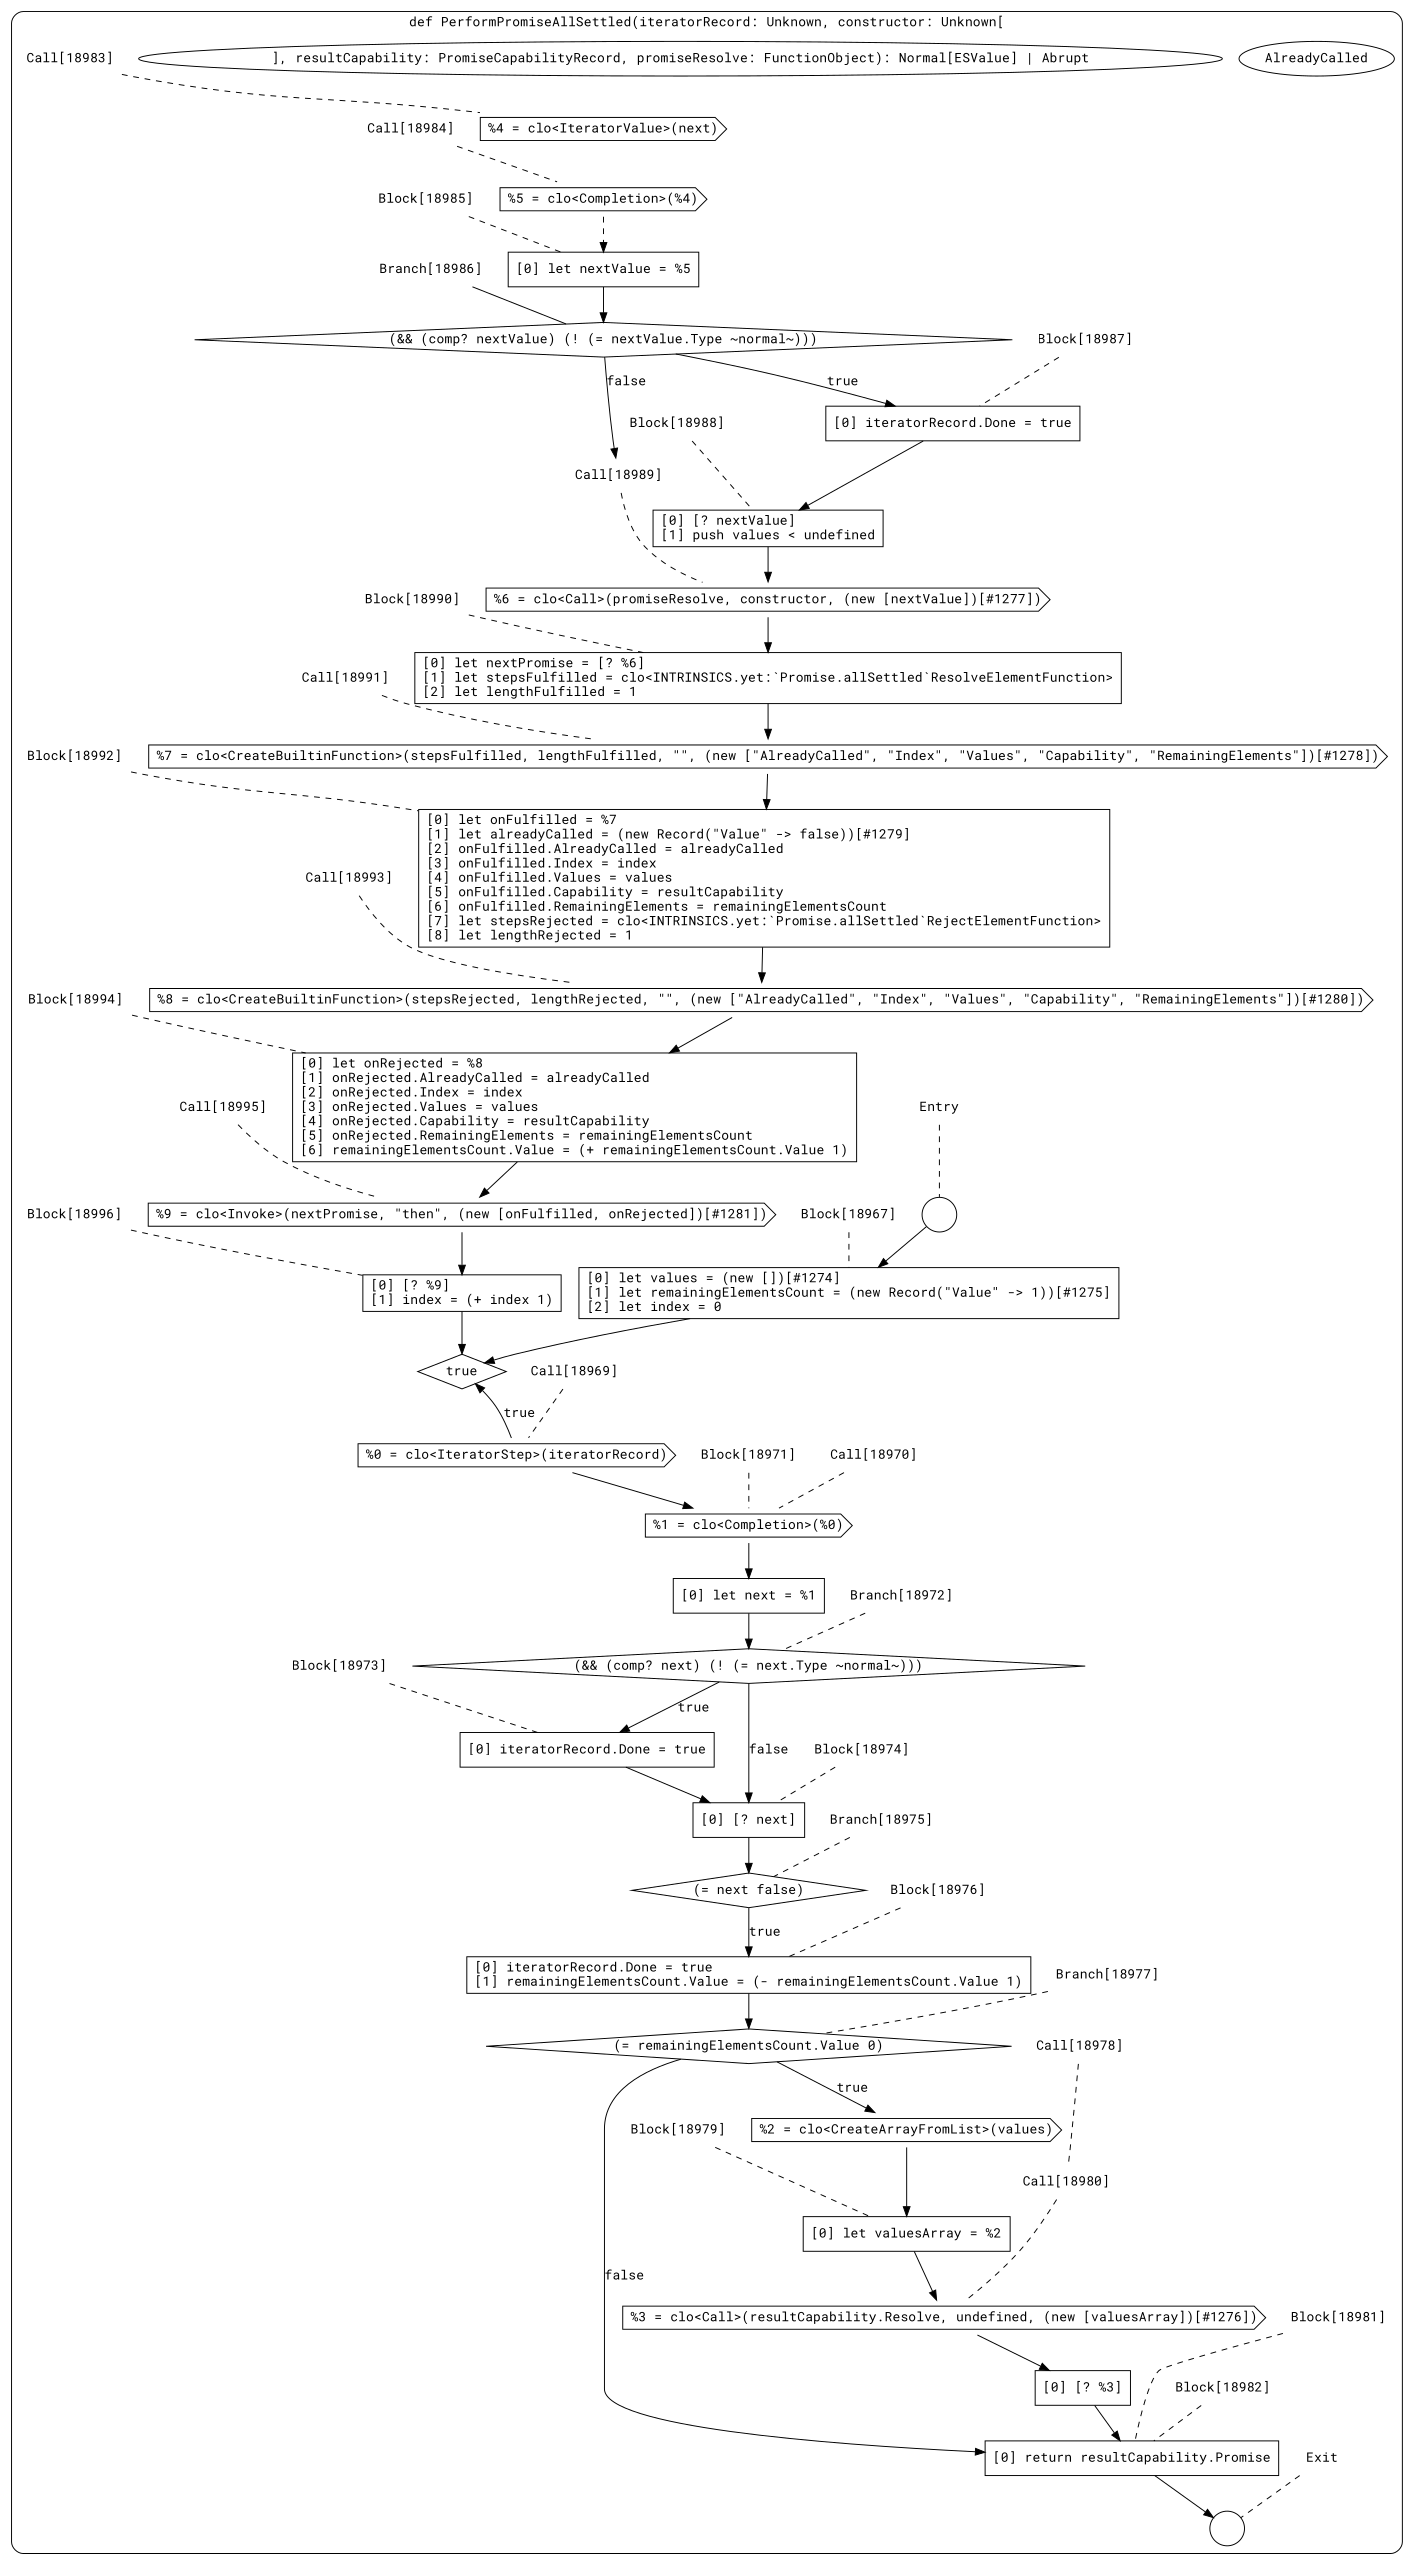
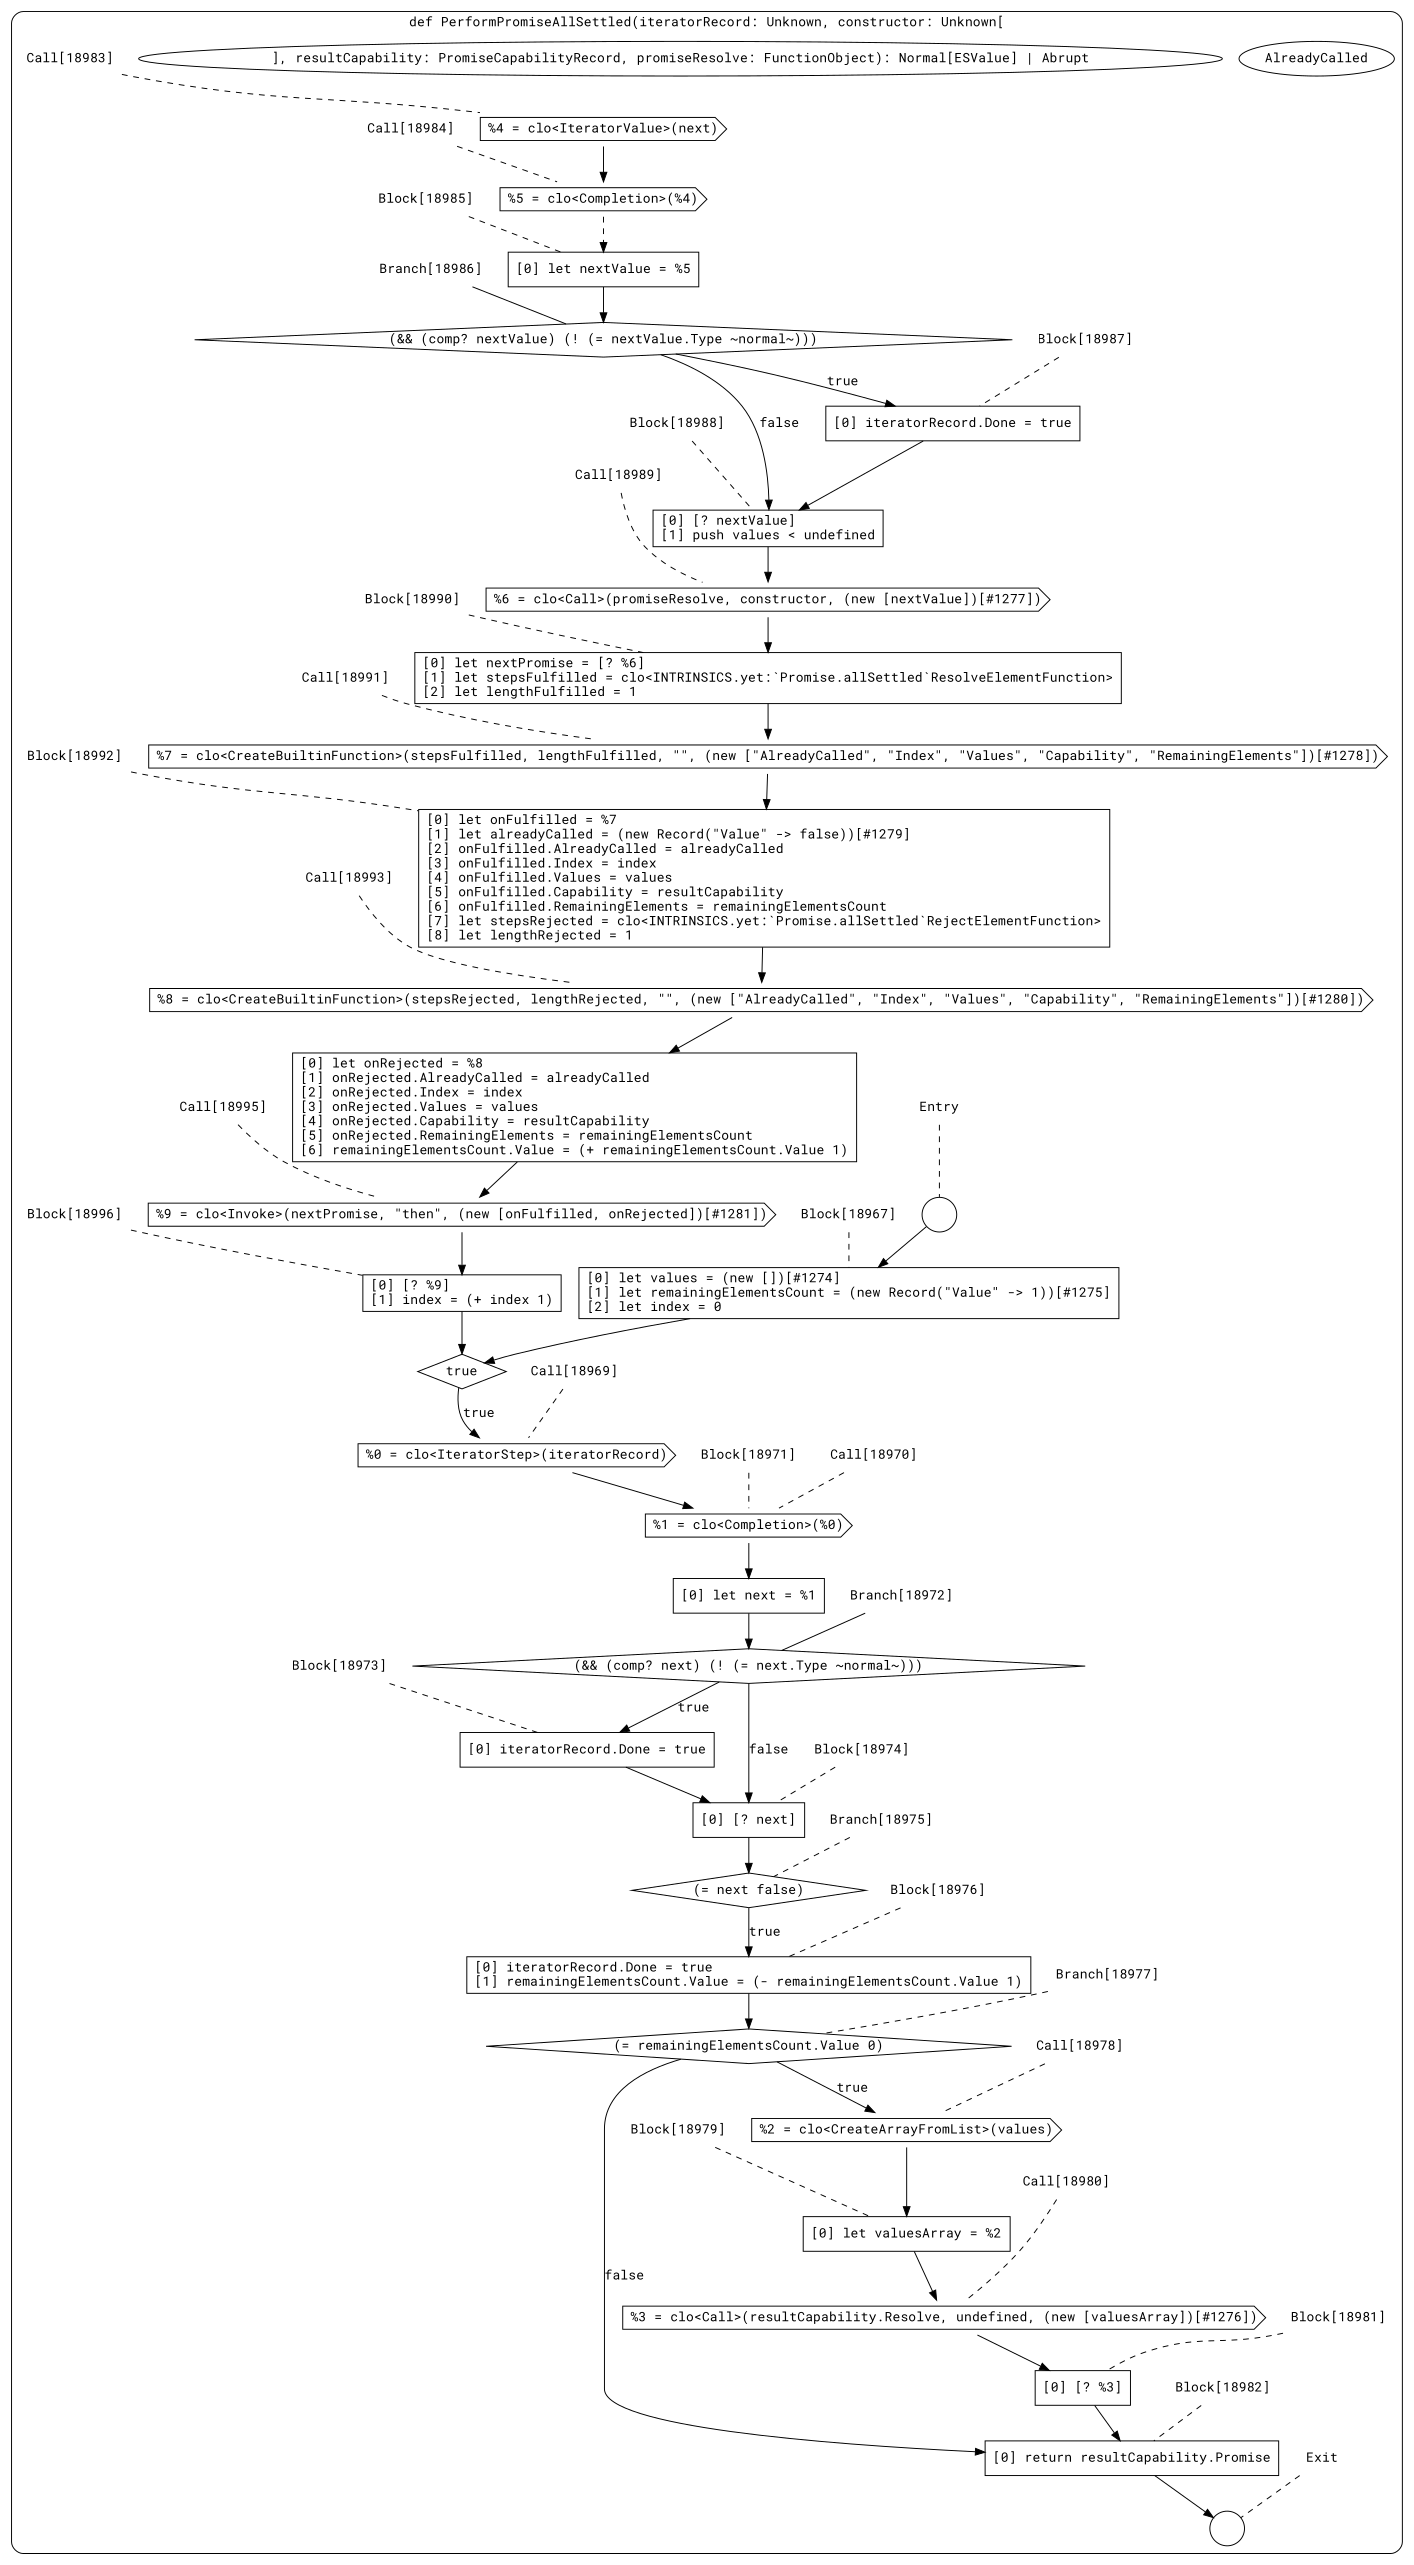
edge "%4 = clo<IteratorValue>(next)" -> "%5 = clo<Completion>(%4)": added
edge "(&& (comp? nextValue) (! (= nextValue.Type ~normal~)))" -> "Call[18989]": now "(&& (comp? nextValue) (! (= nextValue.Type ~normal~)))" -> "[0] [? nextValue]"
node "Block[18994]": removed
edge "%0 = clo<IteratorStep>(iteratorRecord)" -> "true": reversed
edge "Branch[18972]" -- "(&& (comp? next) (! (= next.Type ~normal~)))": style dashed -> solid
edge "Call[18978]" -- "Call[18980]": now "Call[18978]" -- "%2 = clo<CreateArrayFromList>(values)"
edge "Block[18981]" -- "[0] return resultCapability.Promise": now "Block[18981]" -- "[0] [? %3]"
